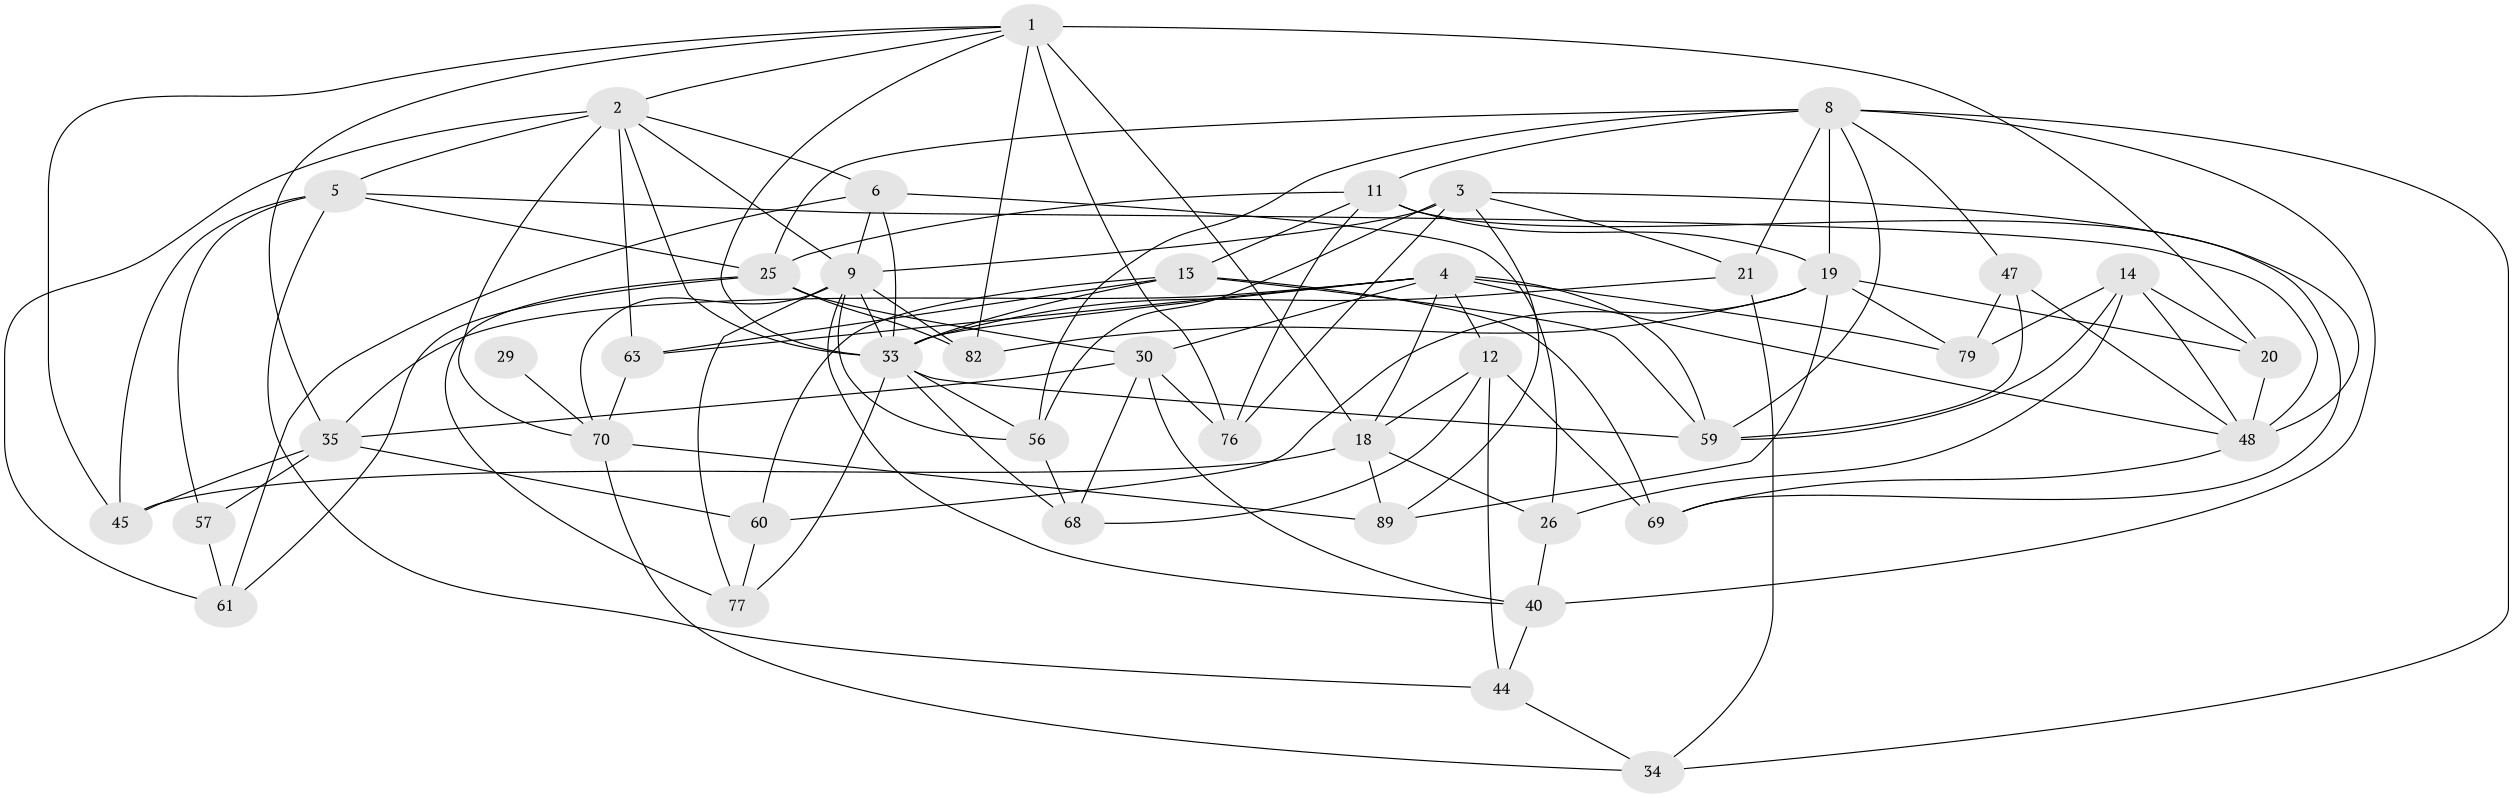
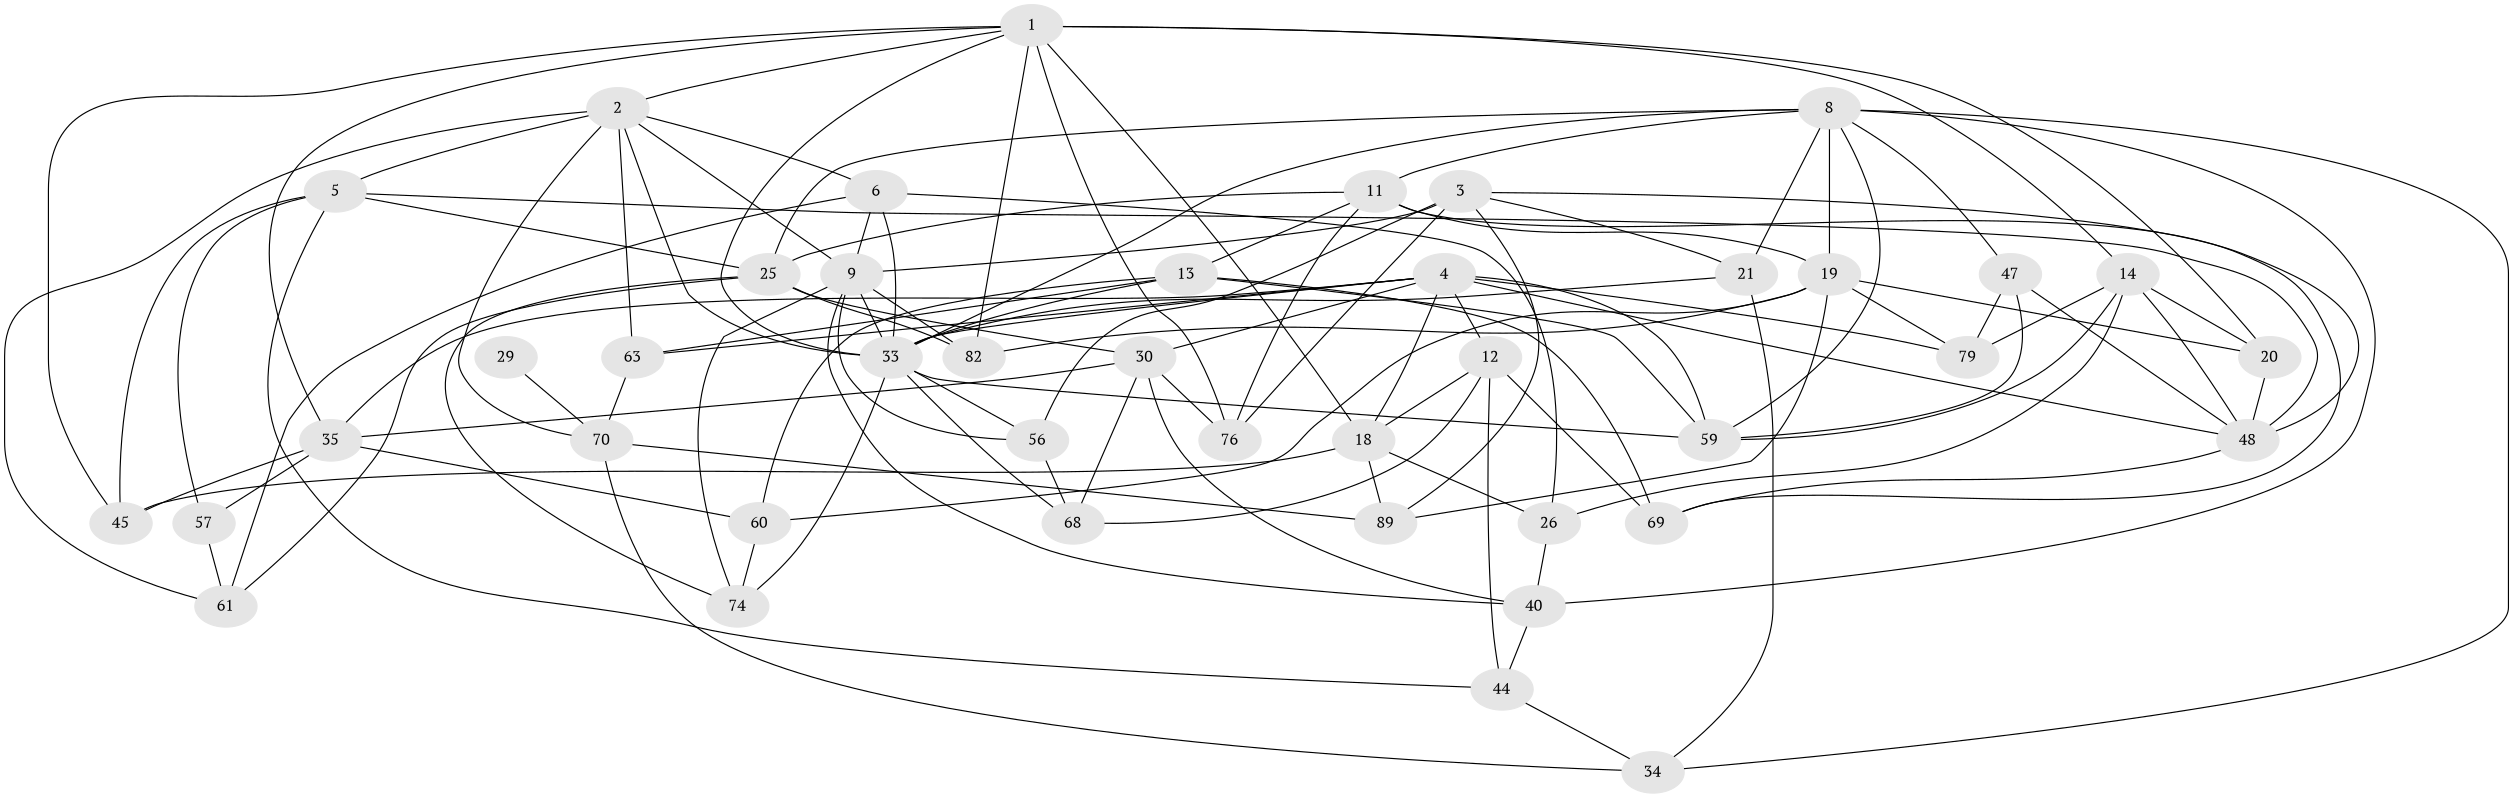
edge "1" -- "14": added
edge "8" -- "56": now "8" -- "33"
edge "9" -- "70": removed
node "77": label "77" -> "74"
